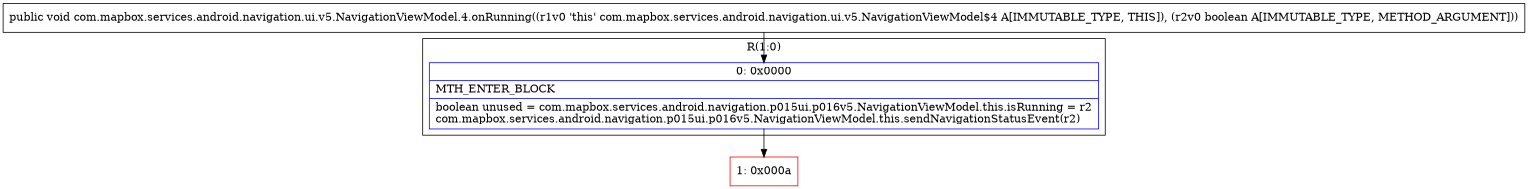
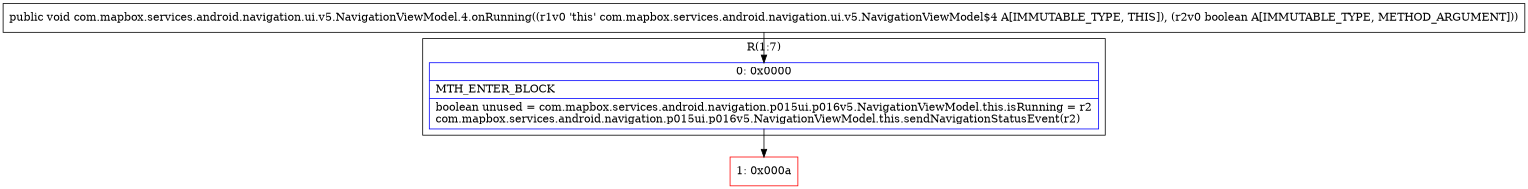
cluster "R(1:0)": label "R(1:0)" -> "R(1:7)"
